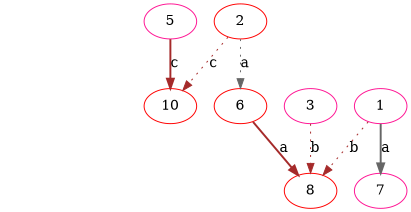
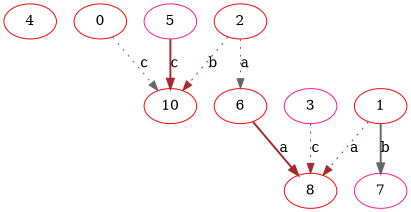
node "4": added
node "0": added
edge "2" -> "10": label "c" -> "b"
node "1": color deeppink -> red
edge "3" -> "8": label "b" -> "c"
edge "1" -> "8": label "b" -> "a"
edge "1" -> "7": label "a" -> "b"
